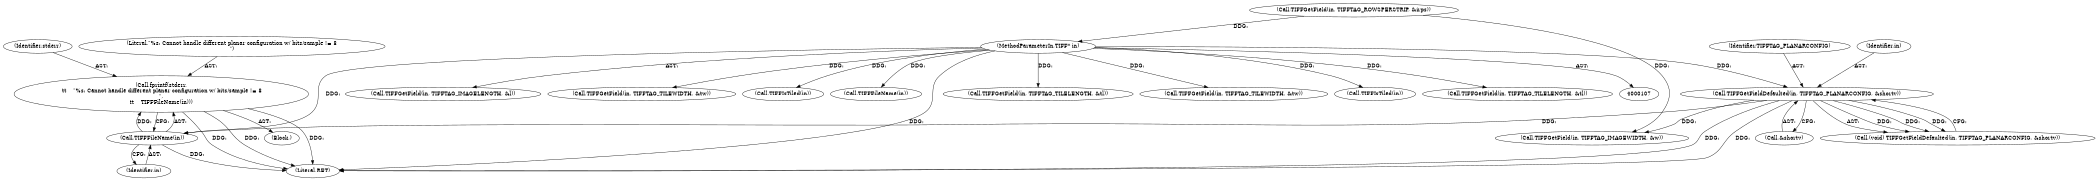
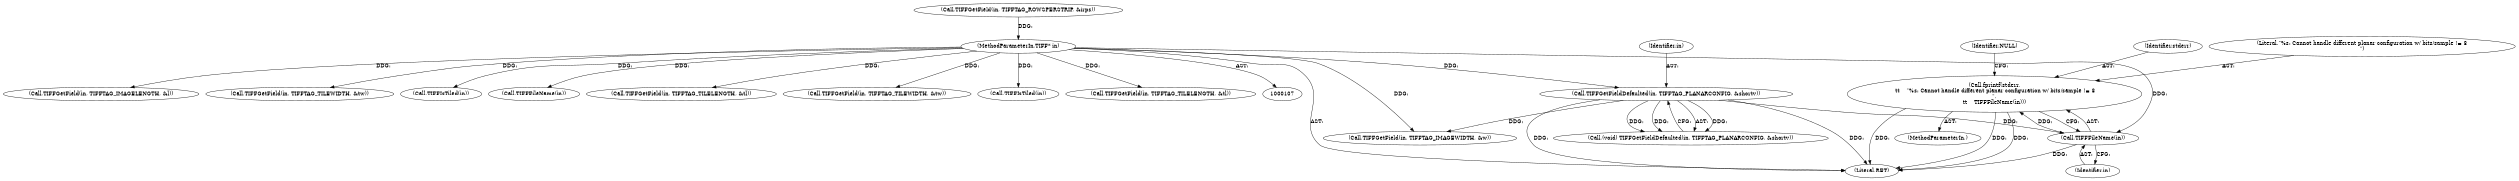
edge "(Call,TIFFGetField(in, TIFFTAG_ROWSPERSTRIP, &irps))" -> "(Call,TIFFGetField(in, TIFFTAG_IMAGEWIDTH, &w))": now "(MethodParameterIn,TIFF* in)" -> "(Call,TIFFGetField(in, TIFFTAG_IMAGEWIDTH, &w))"
node "(Identifier,TIFFTAG_PLANARCONFIG)": removed
node "(Identifier,NULL)": added
edge "(MethodParameterIn,TIFF* in)" -> "(Call,TIFFGetField(in, TIFFTAG_IMAGELENGTH, &l))": label "AST: " -> "DDG: "
node "4000107": label "4000107" -> "1000107"
edge "(MethodParameterIn,TIFF* in)" -> "(Literal,RET)": label "DDG: " -> "AST: "
node "(Block,)": label "(Block,)" -> "(MethodParameterIn,)"
node "(Call,&shortv)": removed
